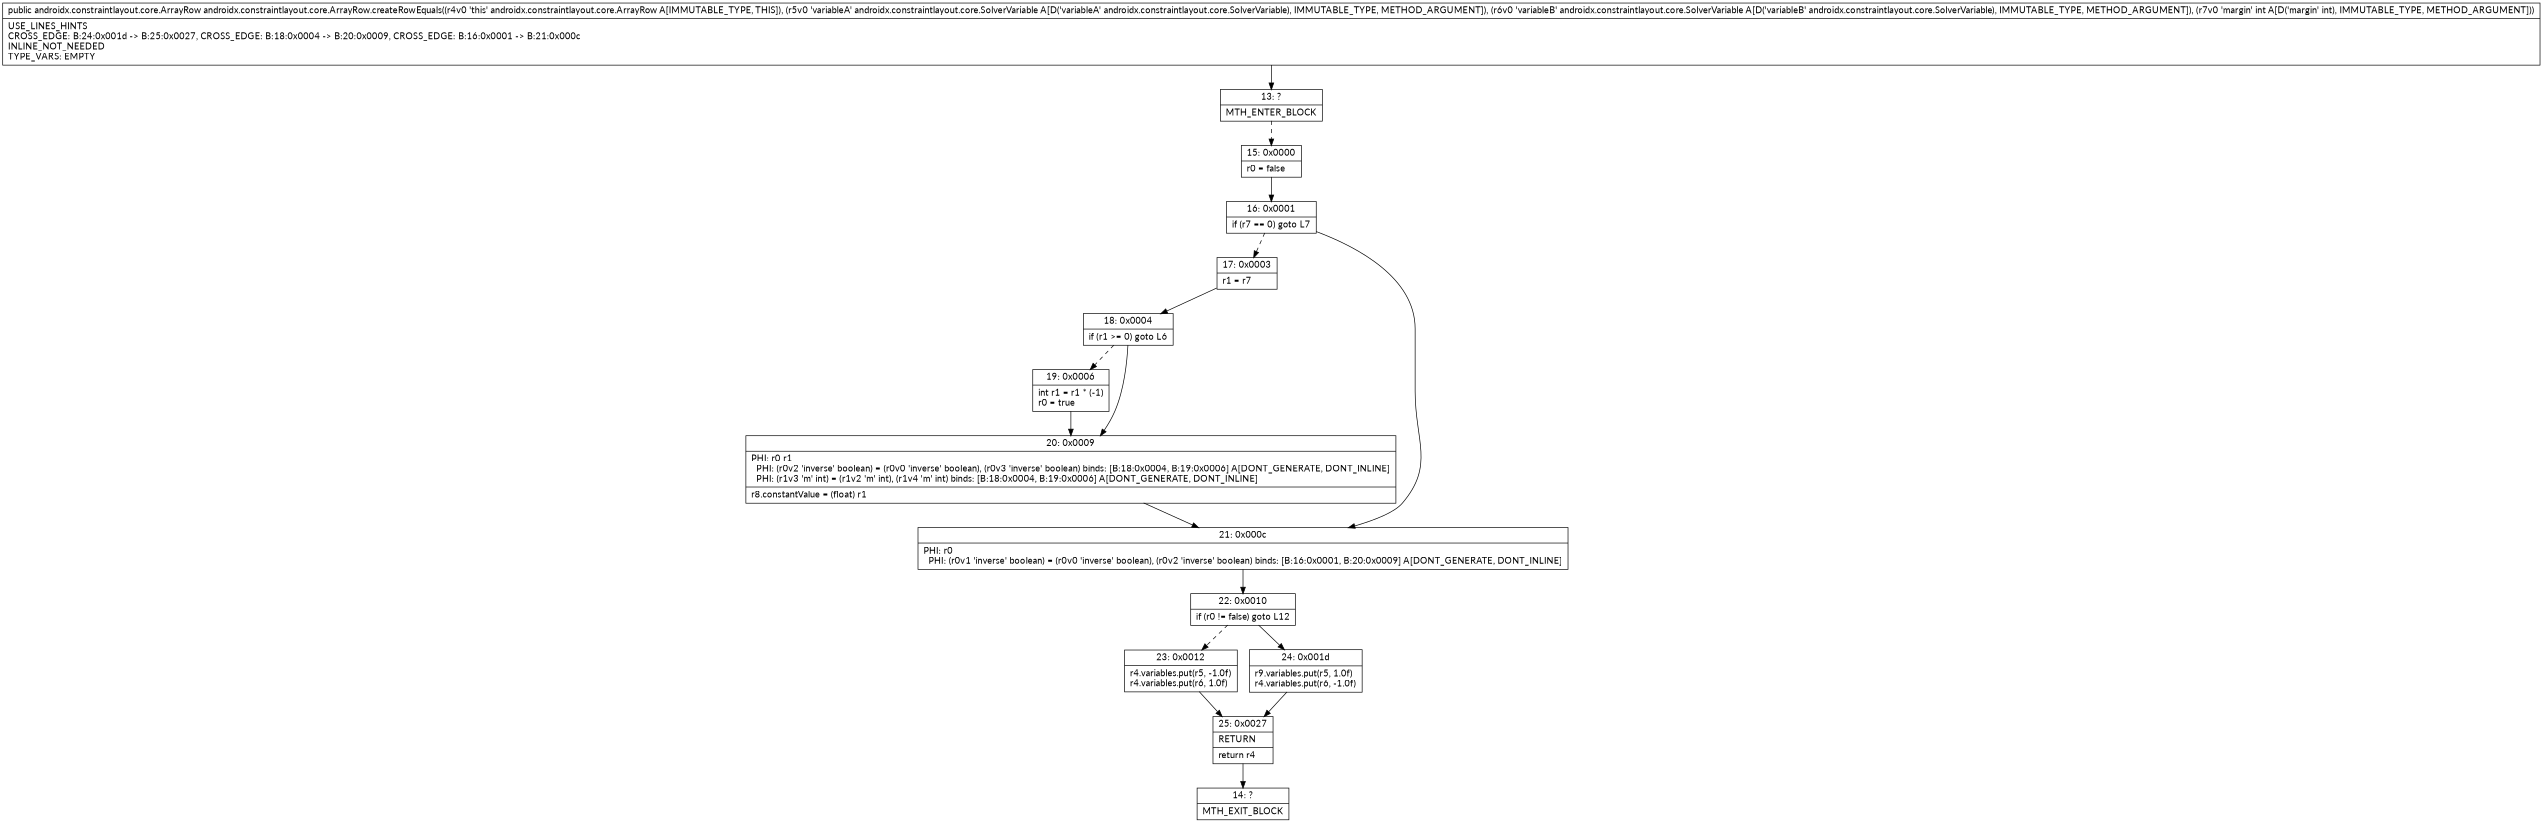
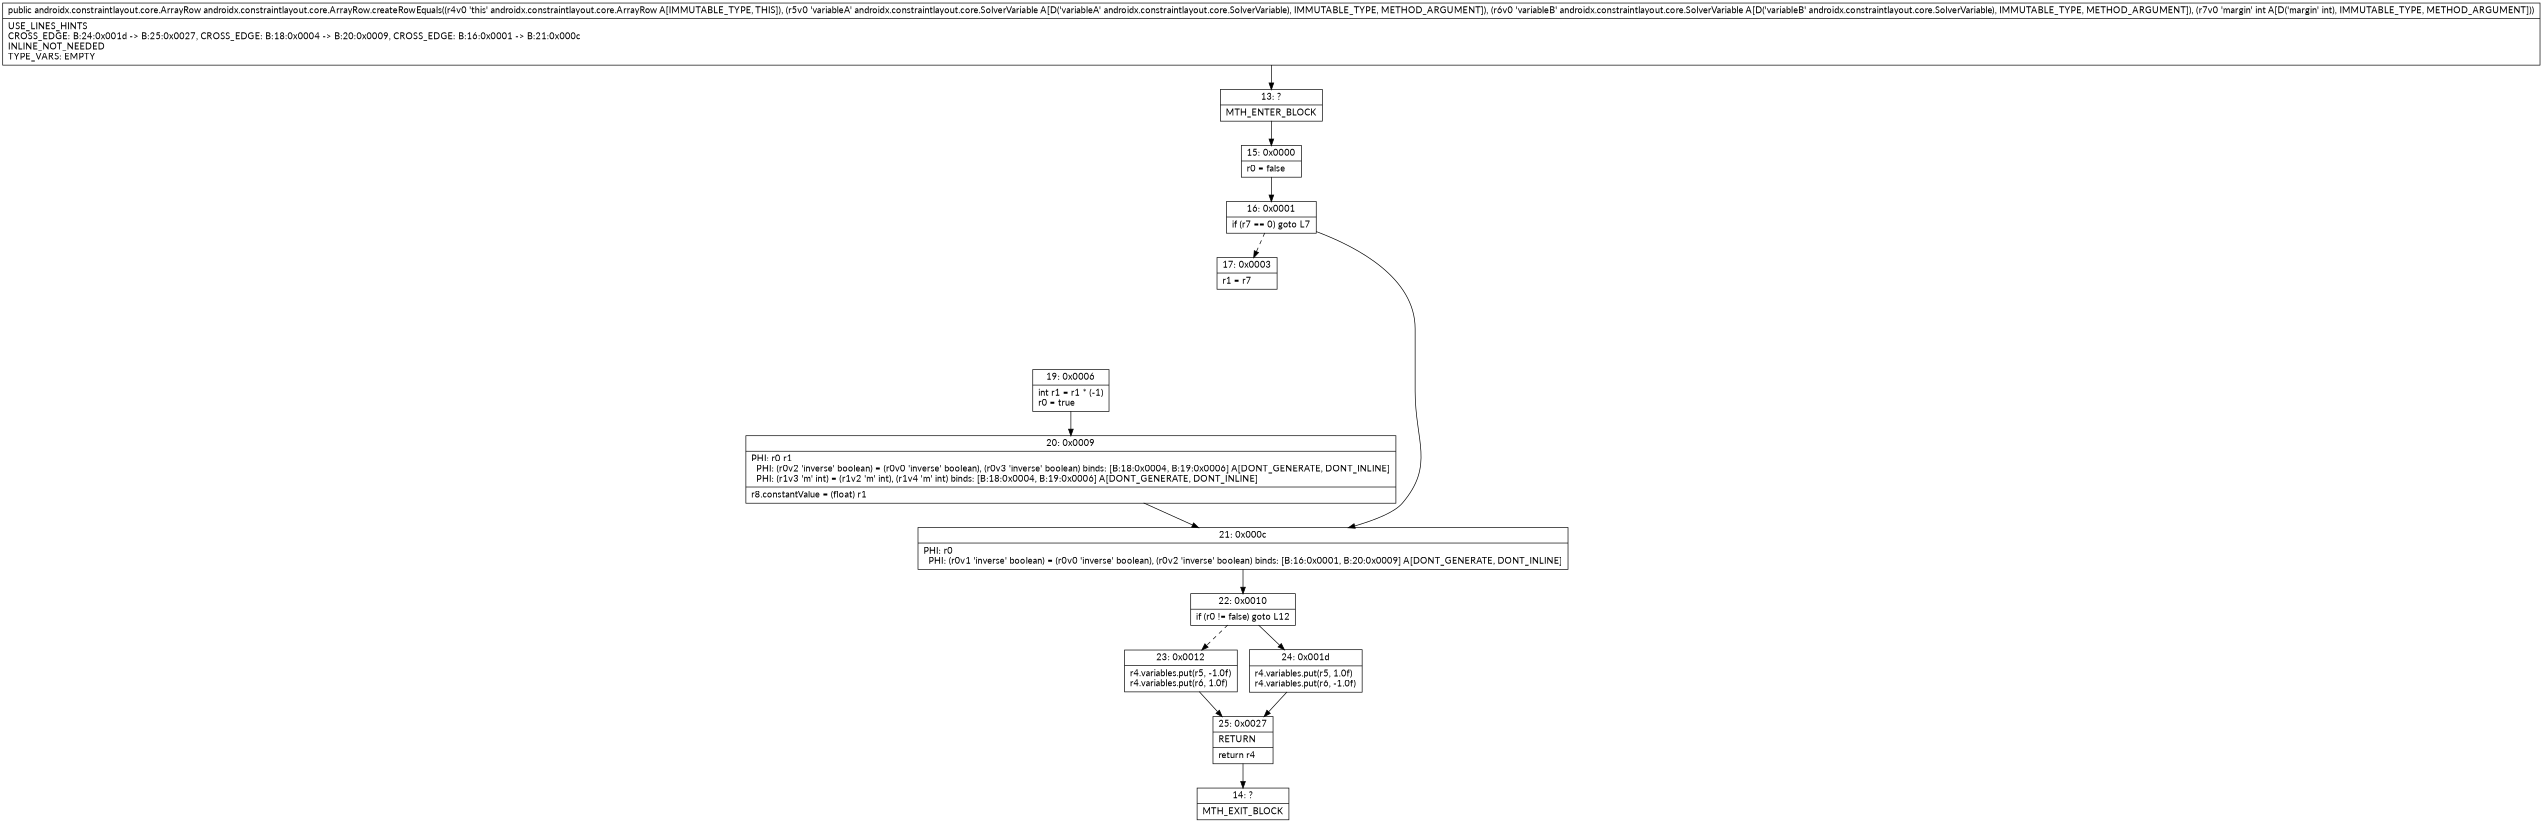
edge "13: ?" -> "15: 0x0000": style dashed -> solid
node "18: 0x0004": removed
node "24: 0x001d": text "r9.variables.put(r5, 1.0f)" -> "r4.variables.put(r5, 1.0f)"
